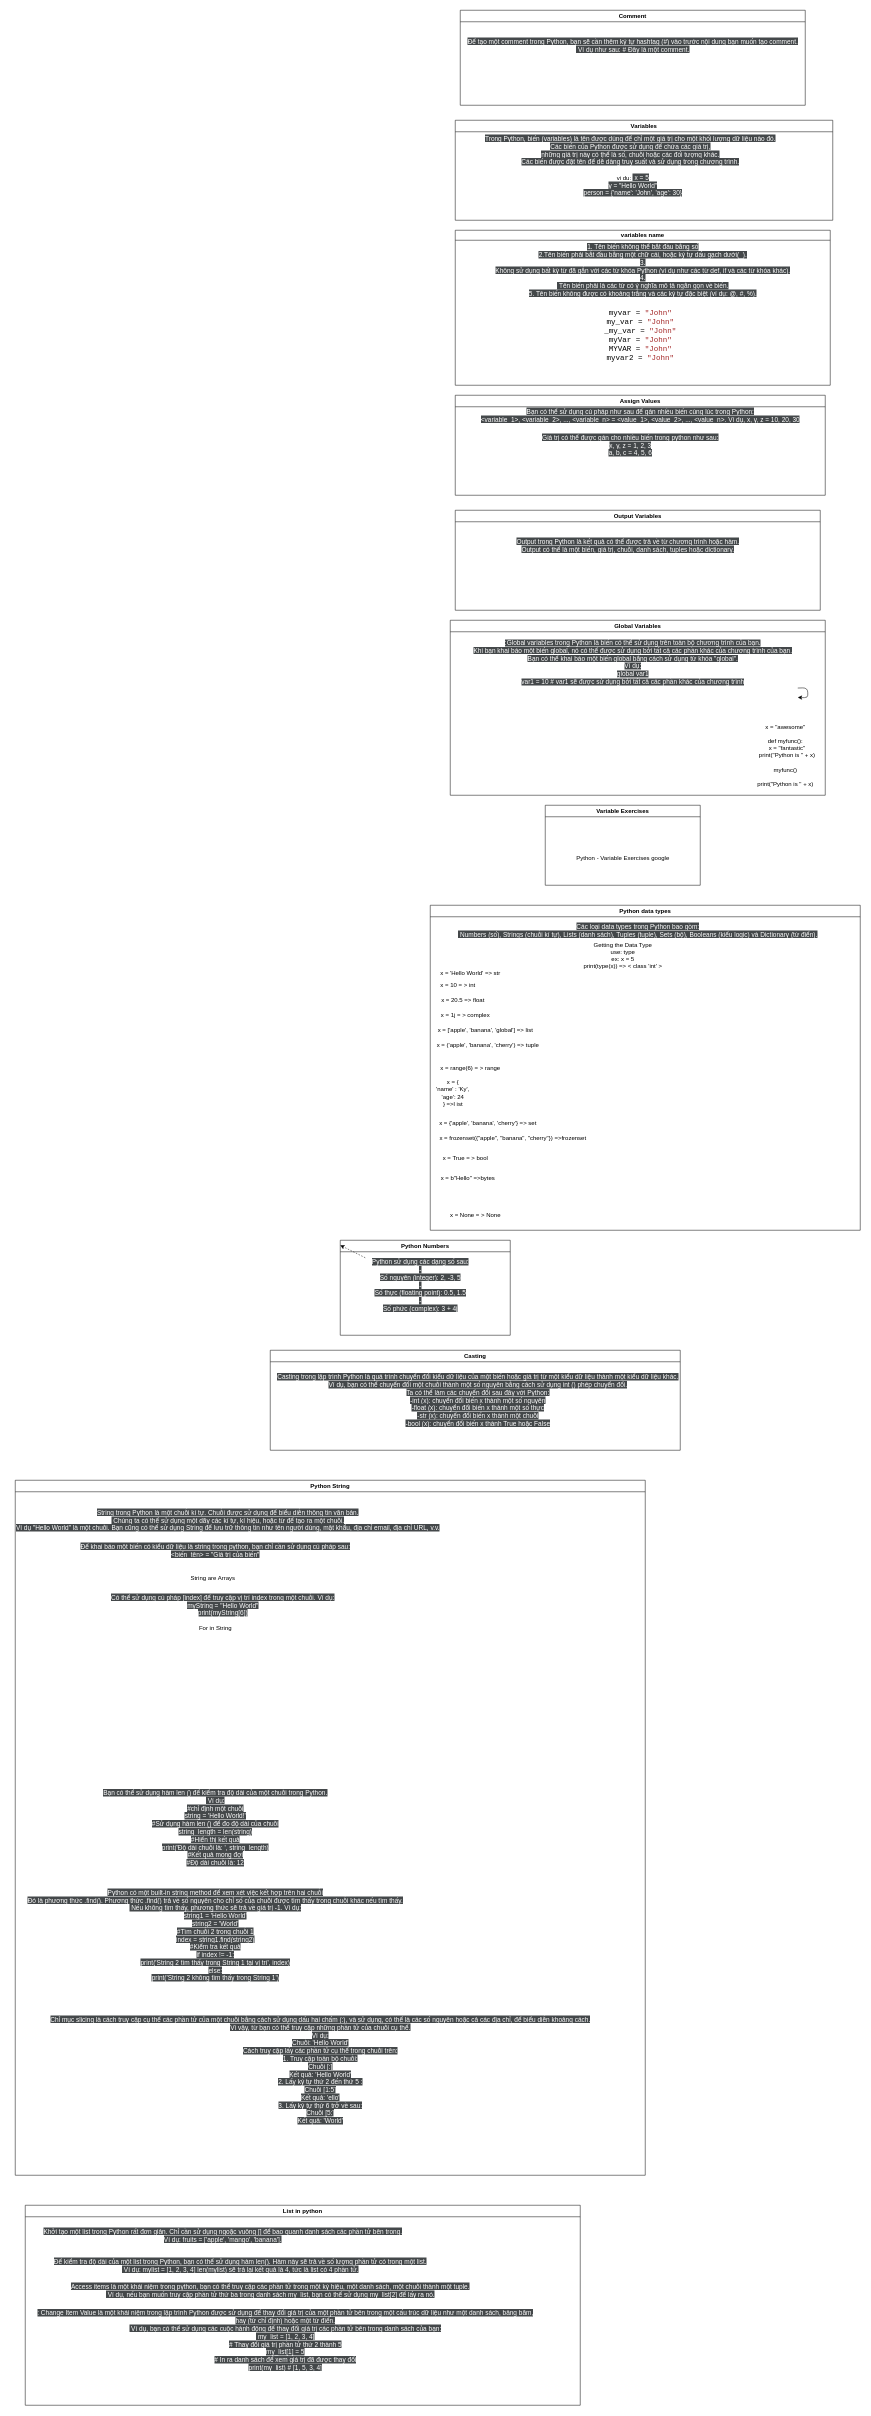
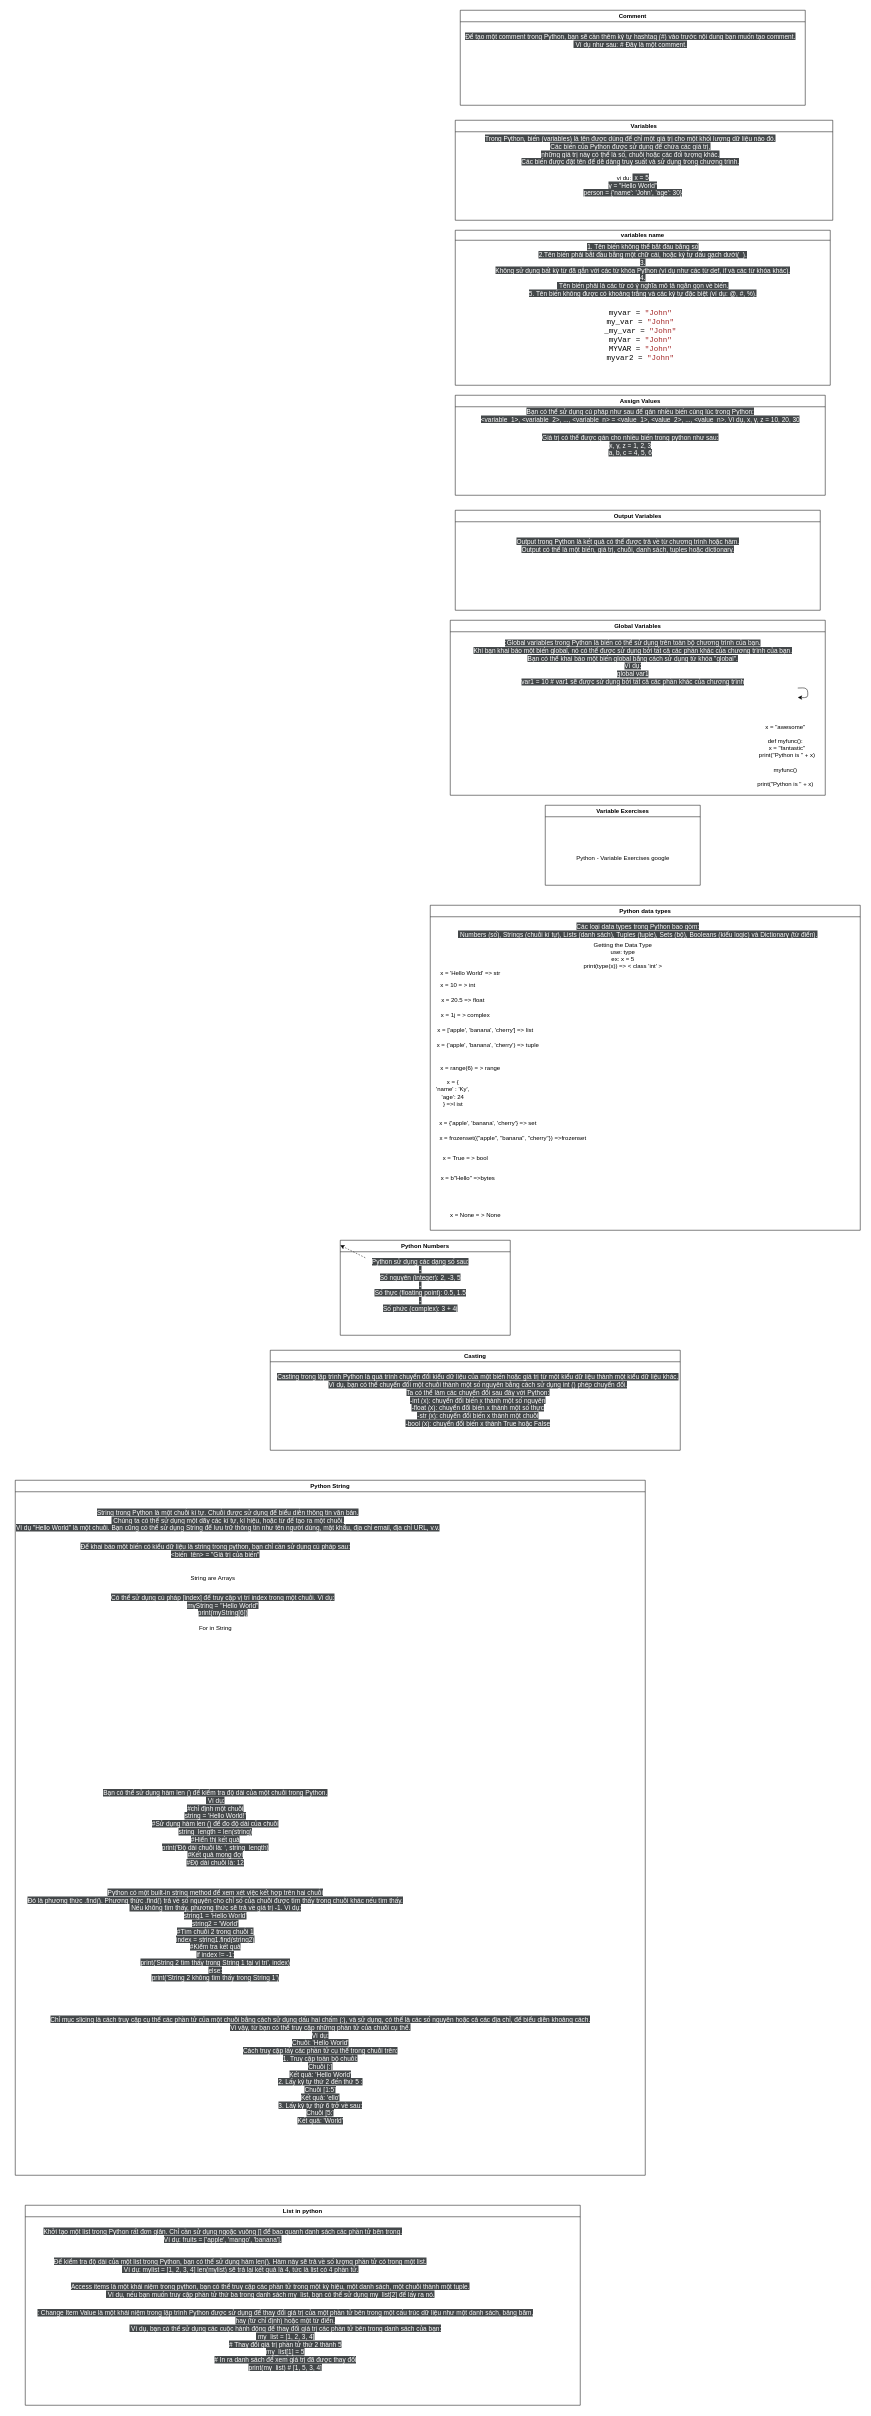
node "Để tạo một comment trong Python, bạn sẽ cần thêm ký tự hashtag (#) vào trước nội dung bạn muốn tạo comment. Ví dụ như sau: # Đây là một comment.": moved (633, 45) -> (630, 40)
node "x = ['apple', 'banana', 'global'] => list": label "x = ['apple', 'banana', 'global'] => list" -> "x = ['apple', 'banana', 'cherry'] => list"
